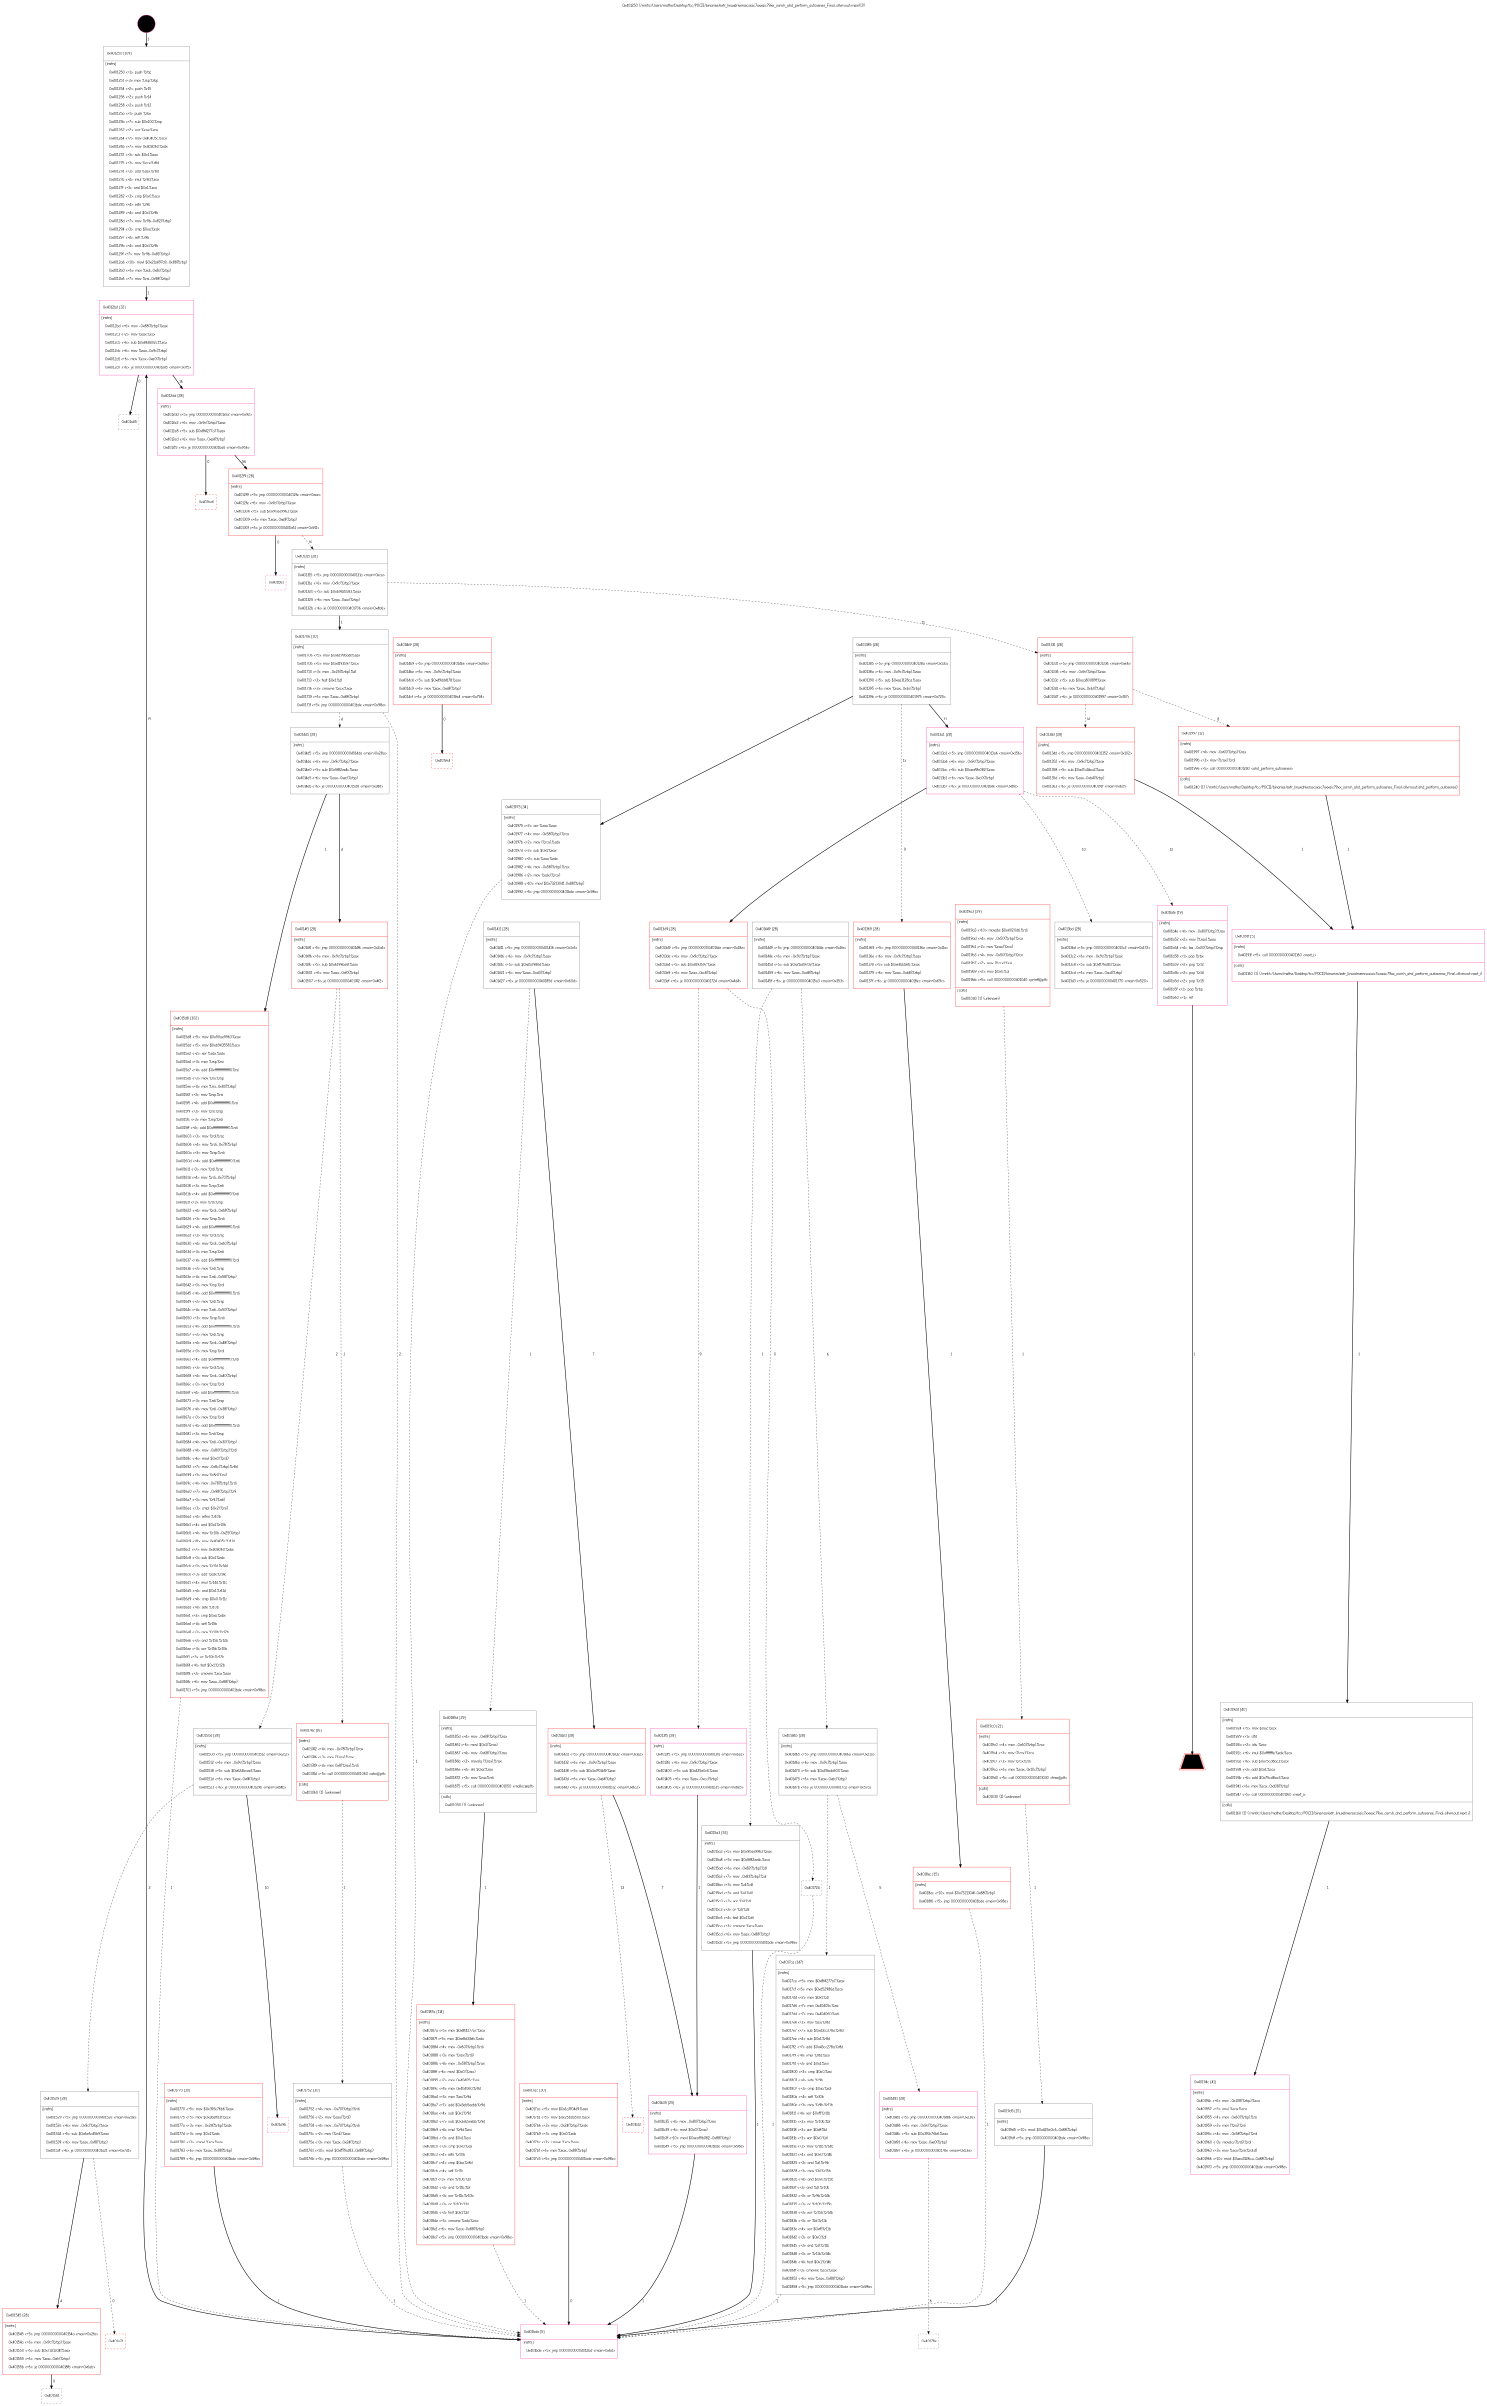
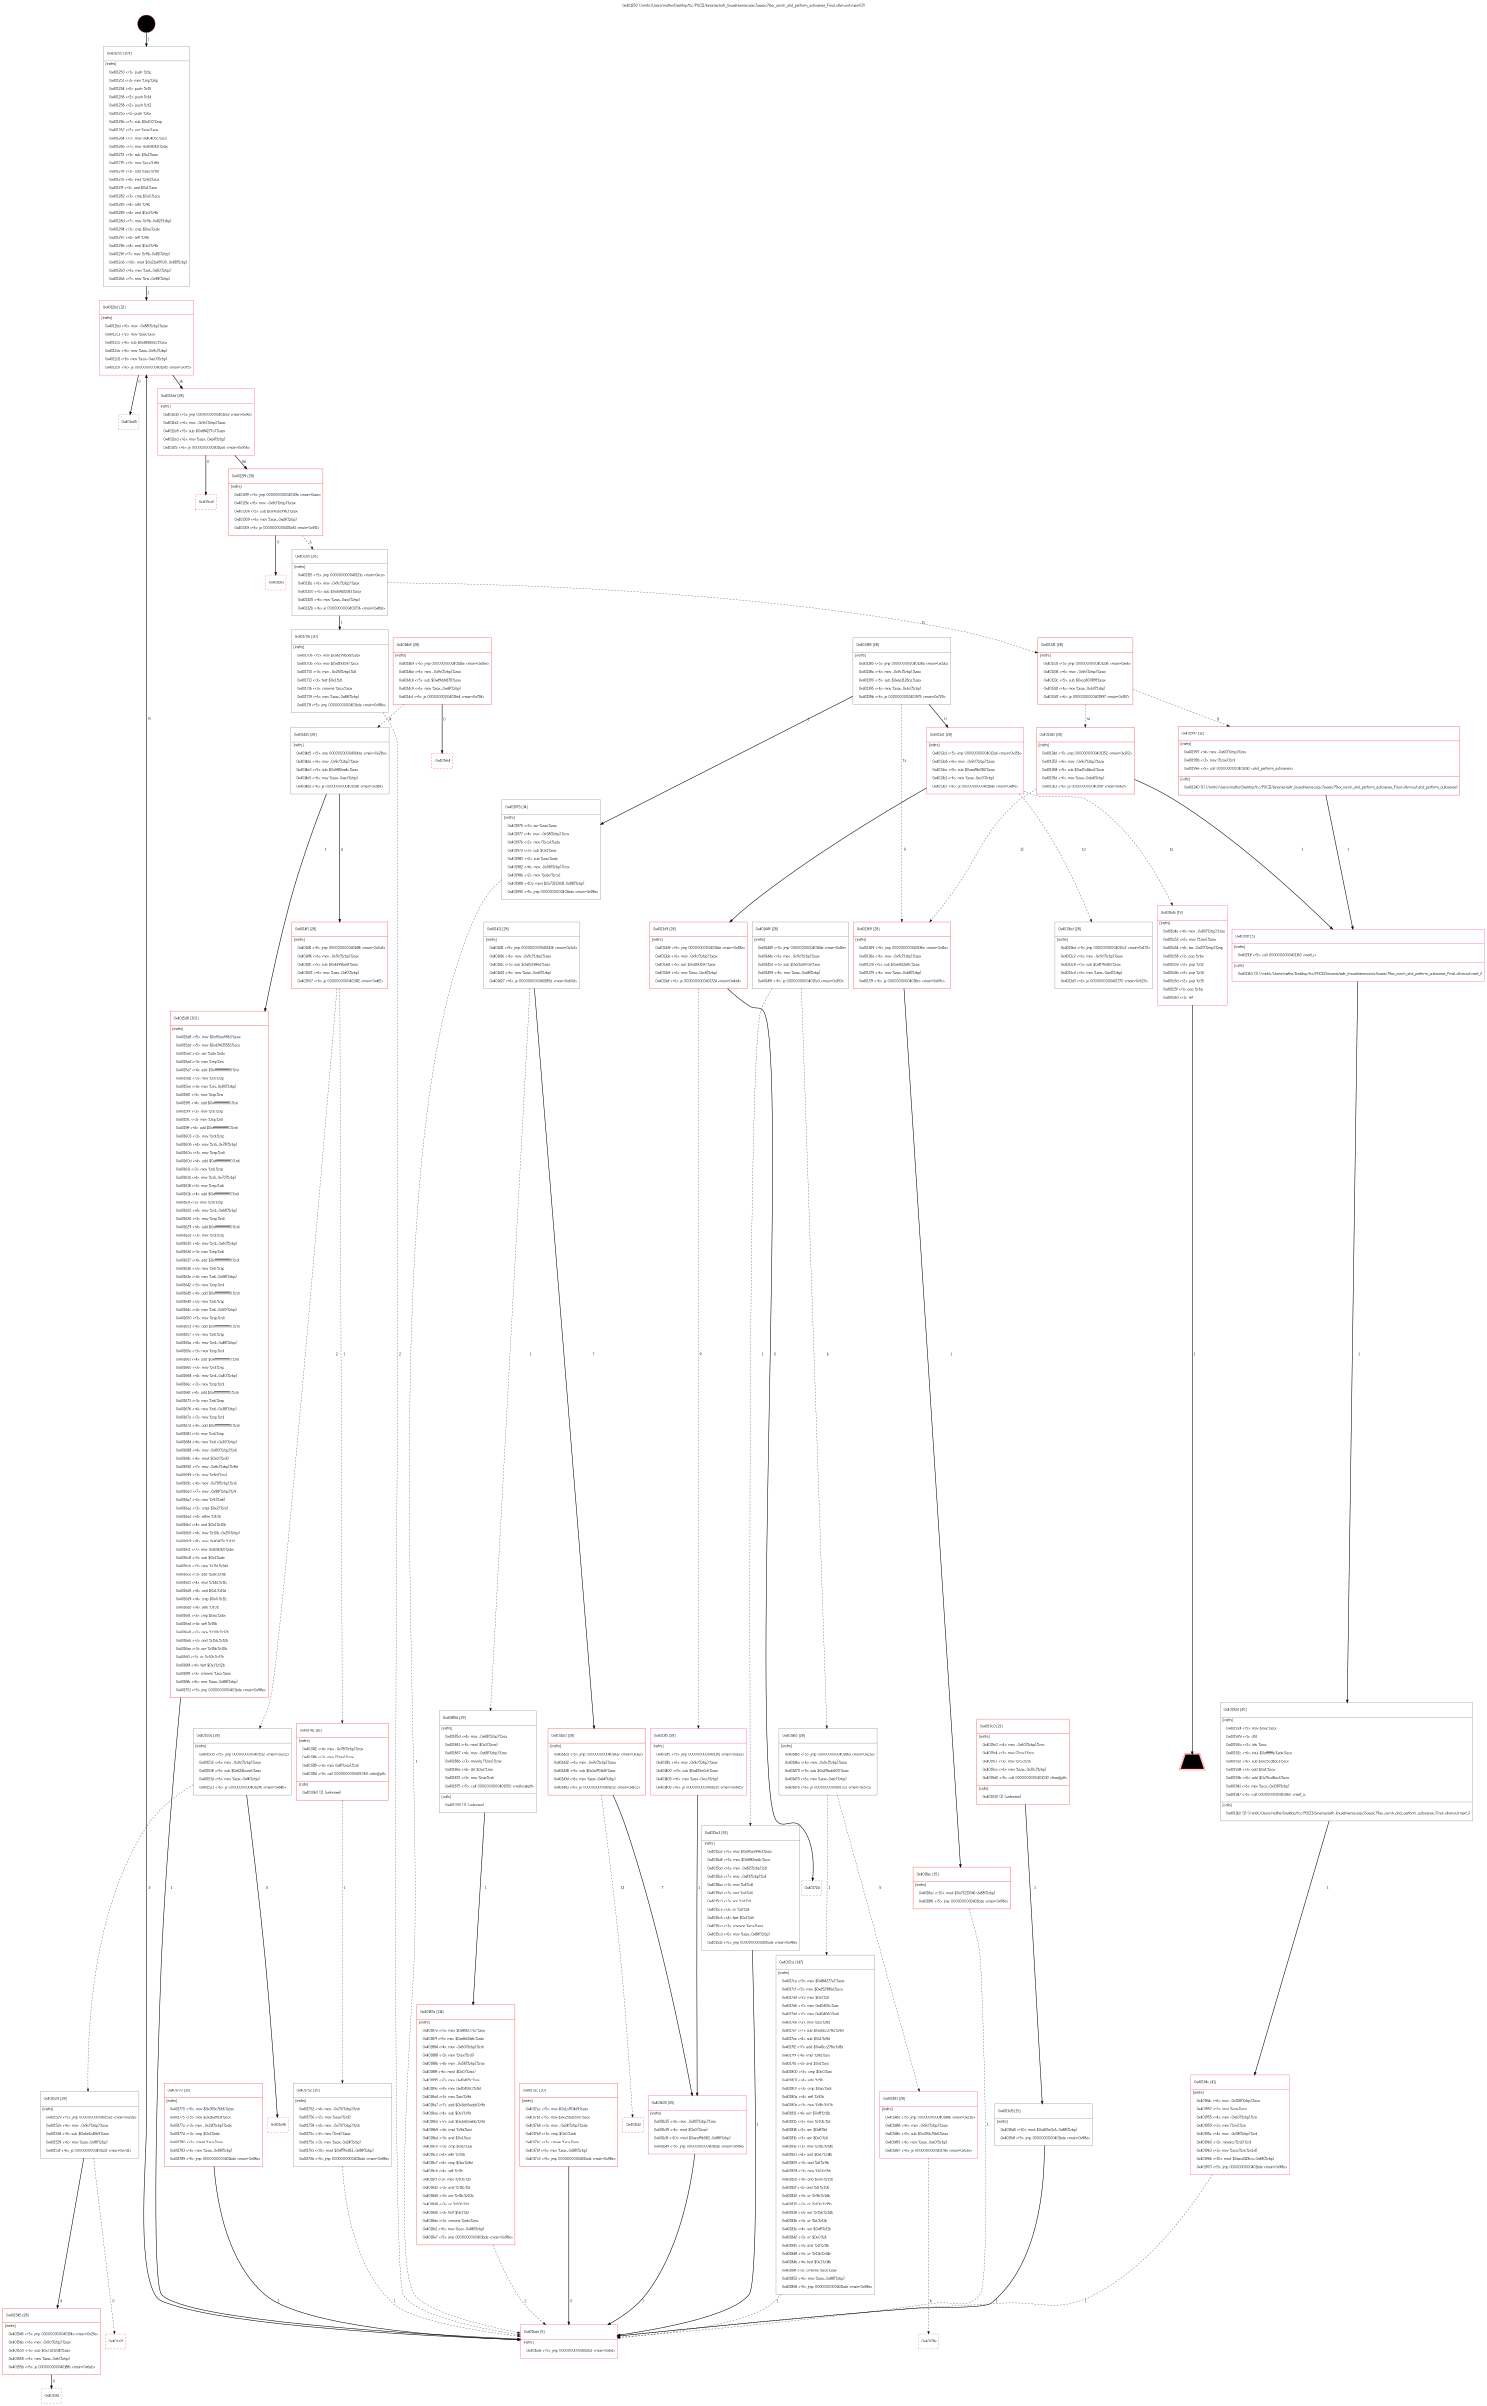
edge "0x4012f9 [28]" -> "0x401315 [28]": label " 16" -> " 6"
edge "0x401706 [30]" -> "0x4014d5 [28]": now "0x4014b9 [28]" -> "0x4014d5 [28]"
edge "0x40134d [28]" -> "0x401369 [28]": added, label "13"
node "0x4019a3 [29]": removed
edge "0x4013d9 [28]" -> "0x401724": style dashed -> bold
edge "0x40150d [28]" -> "0x401a9b": label " 10" -> " 0"
edge "0x4019c0 [21]" -> "0x4019d5 [15]": style dashed -> bold
edge "0x401724" -> "0x401bde [5]": now "0x40194c [41]" -> "0x401bde [5]"
edge "0x4015d8 [302]" -> "0x401bde [5]": style dashed -> bold
